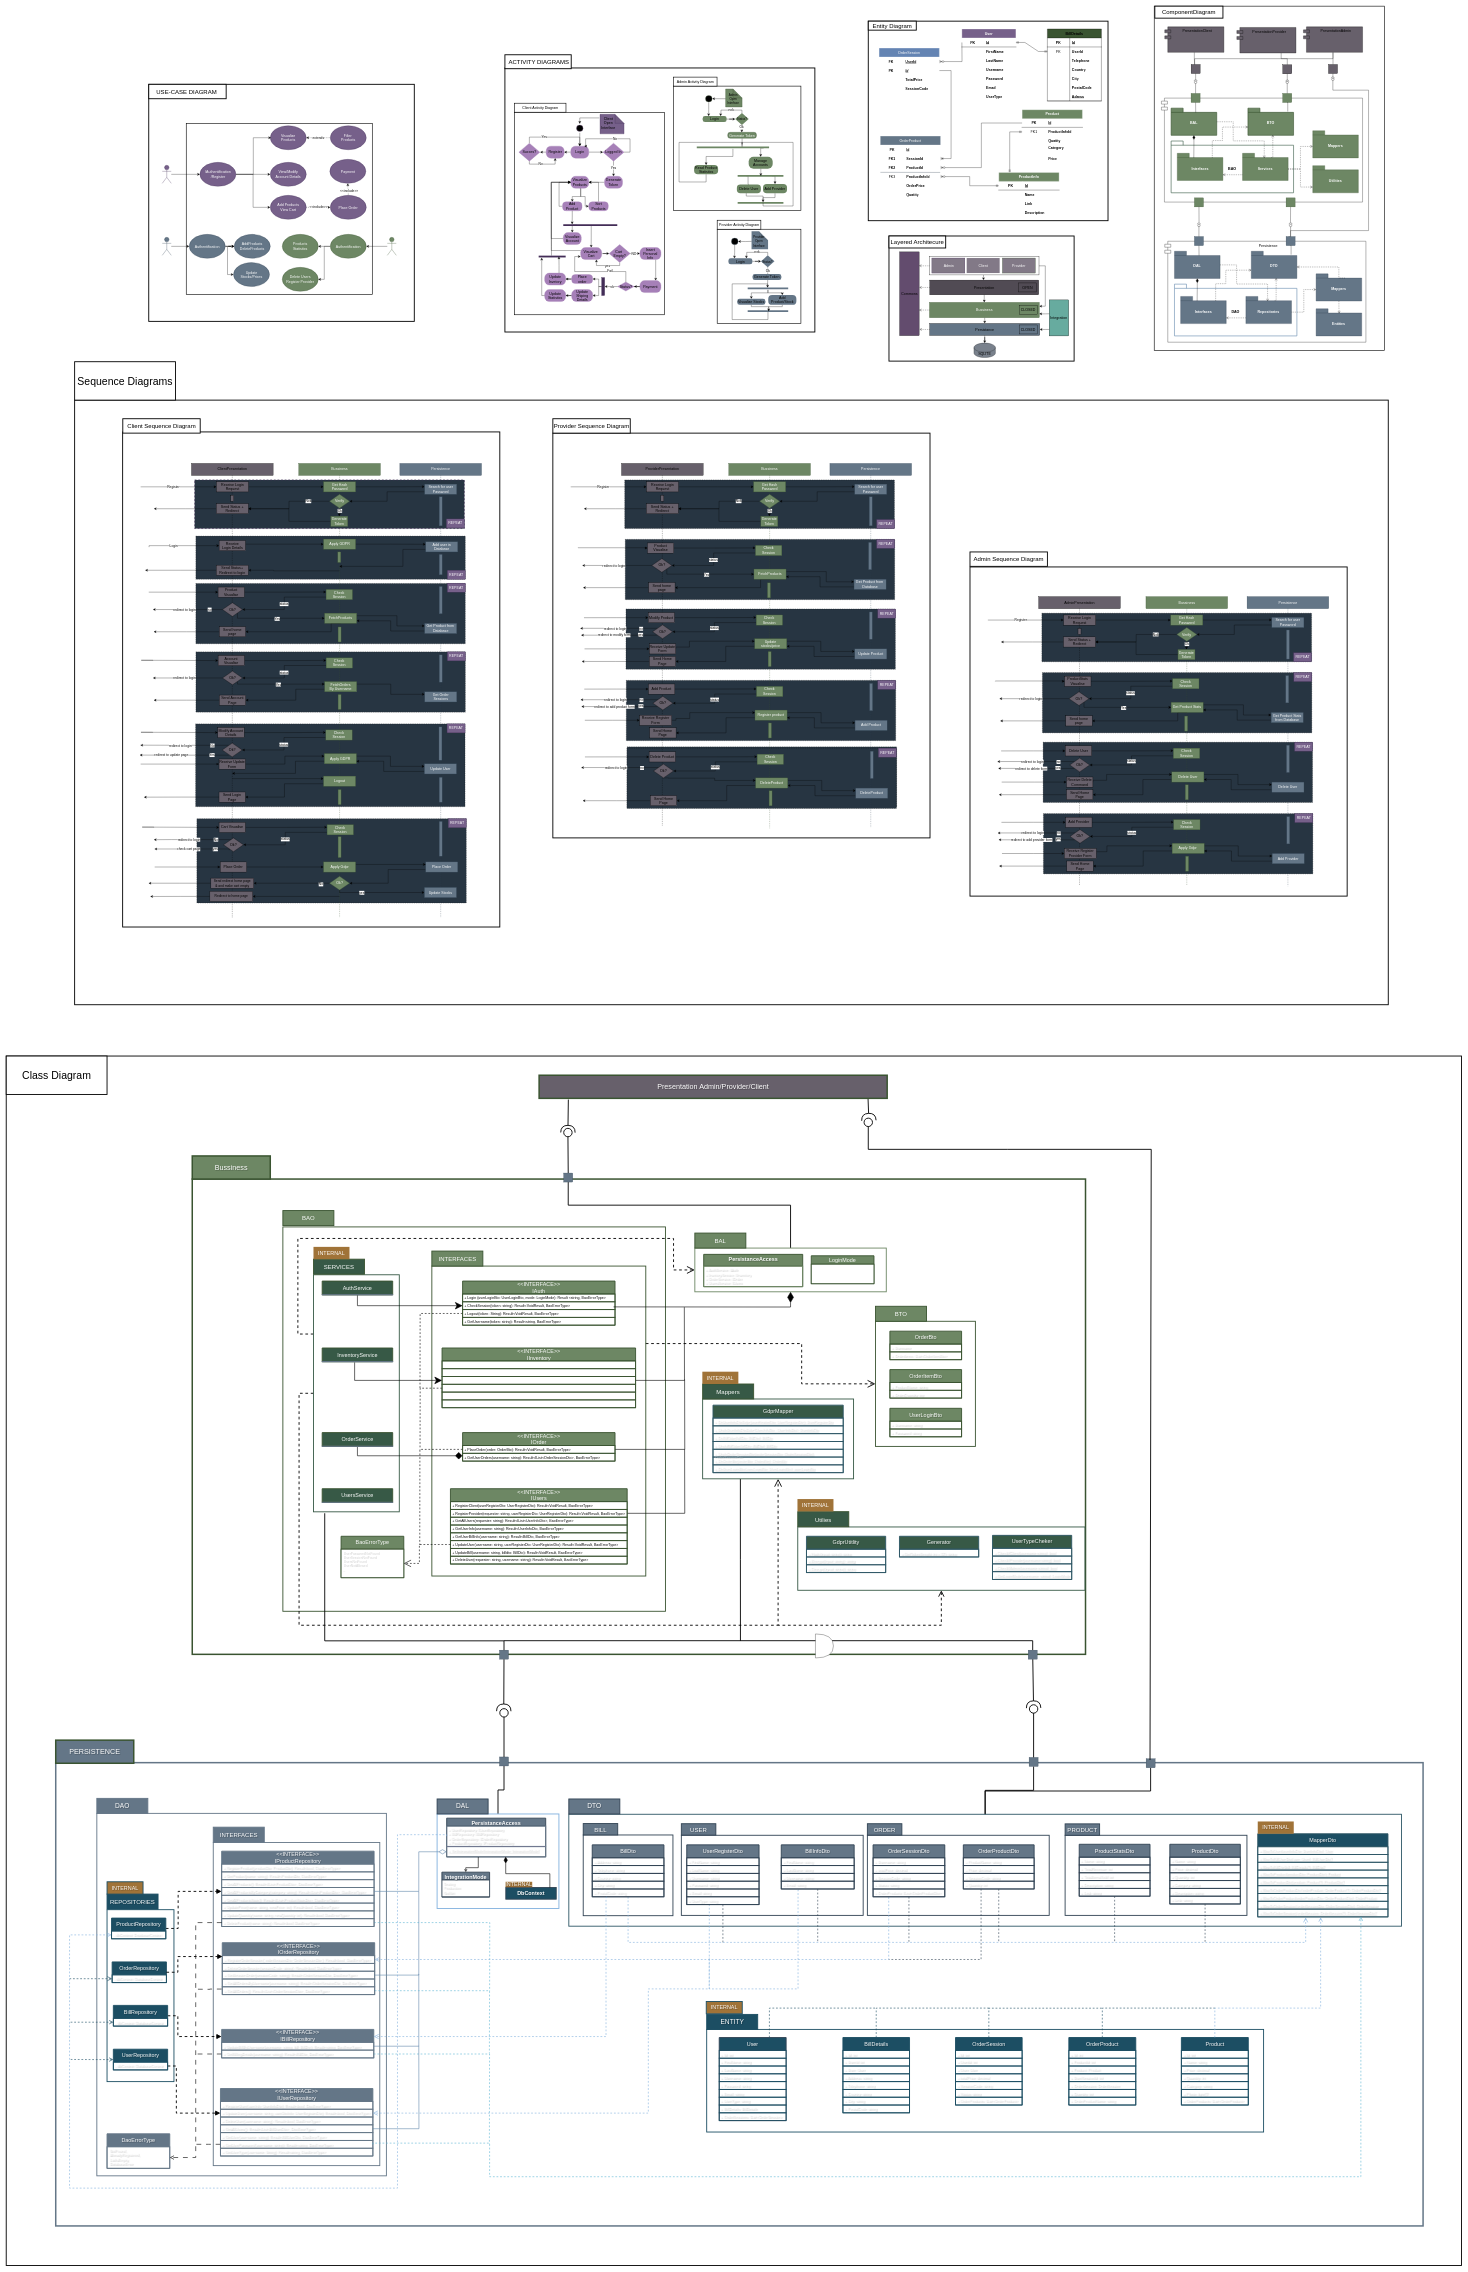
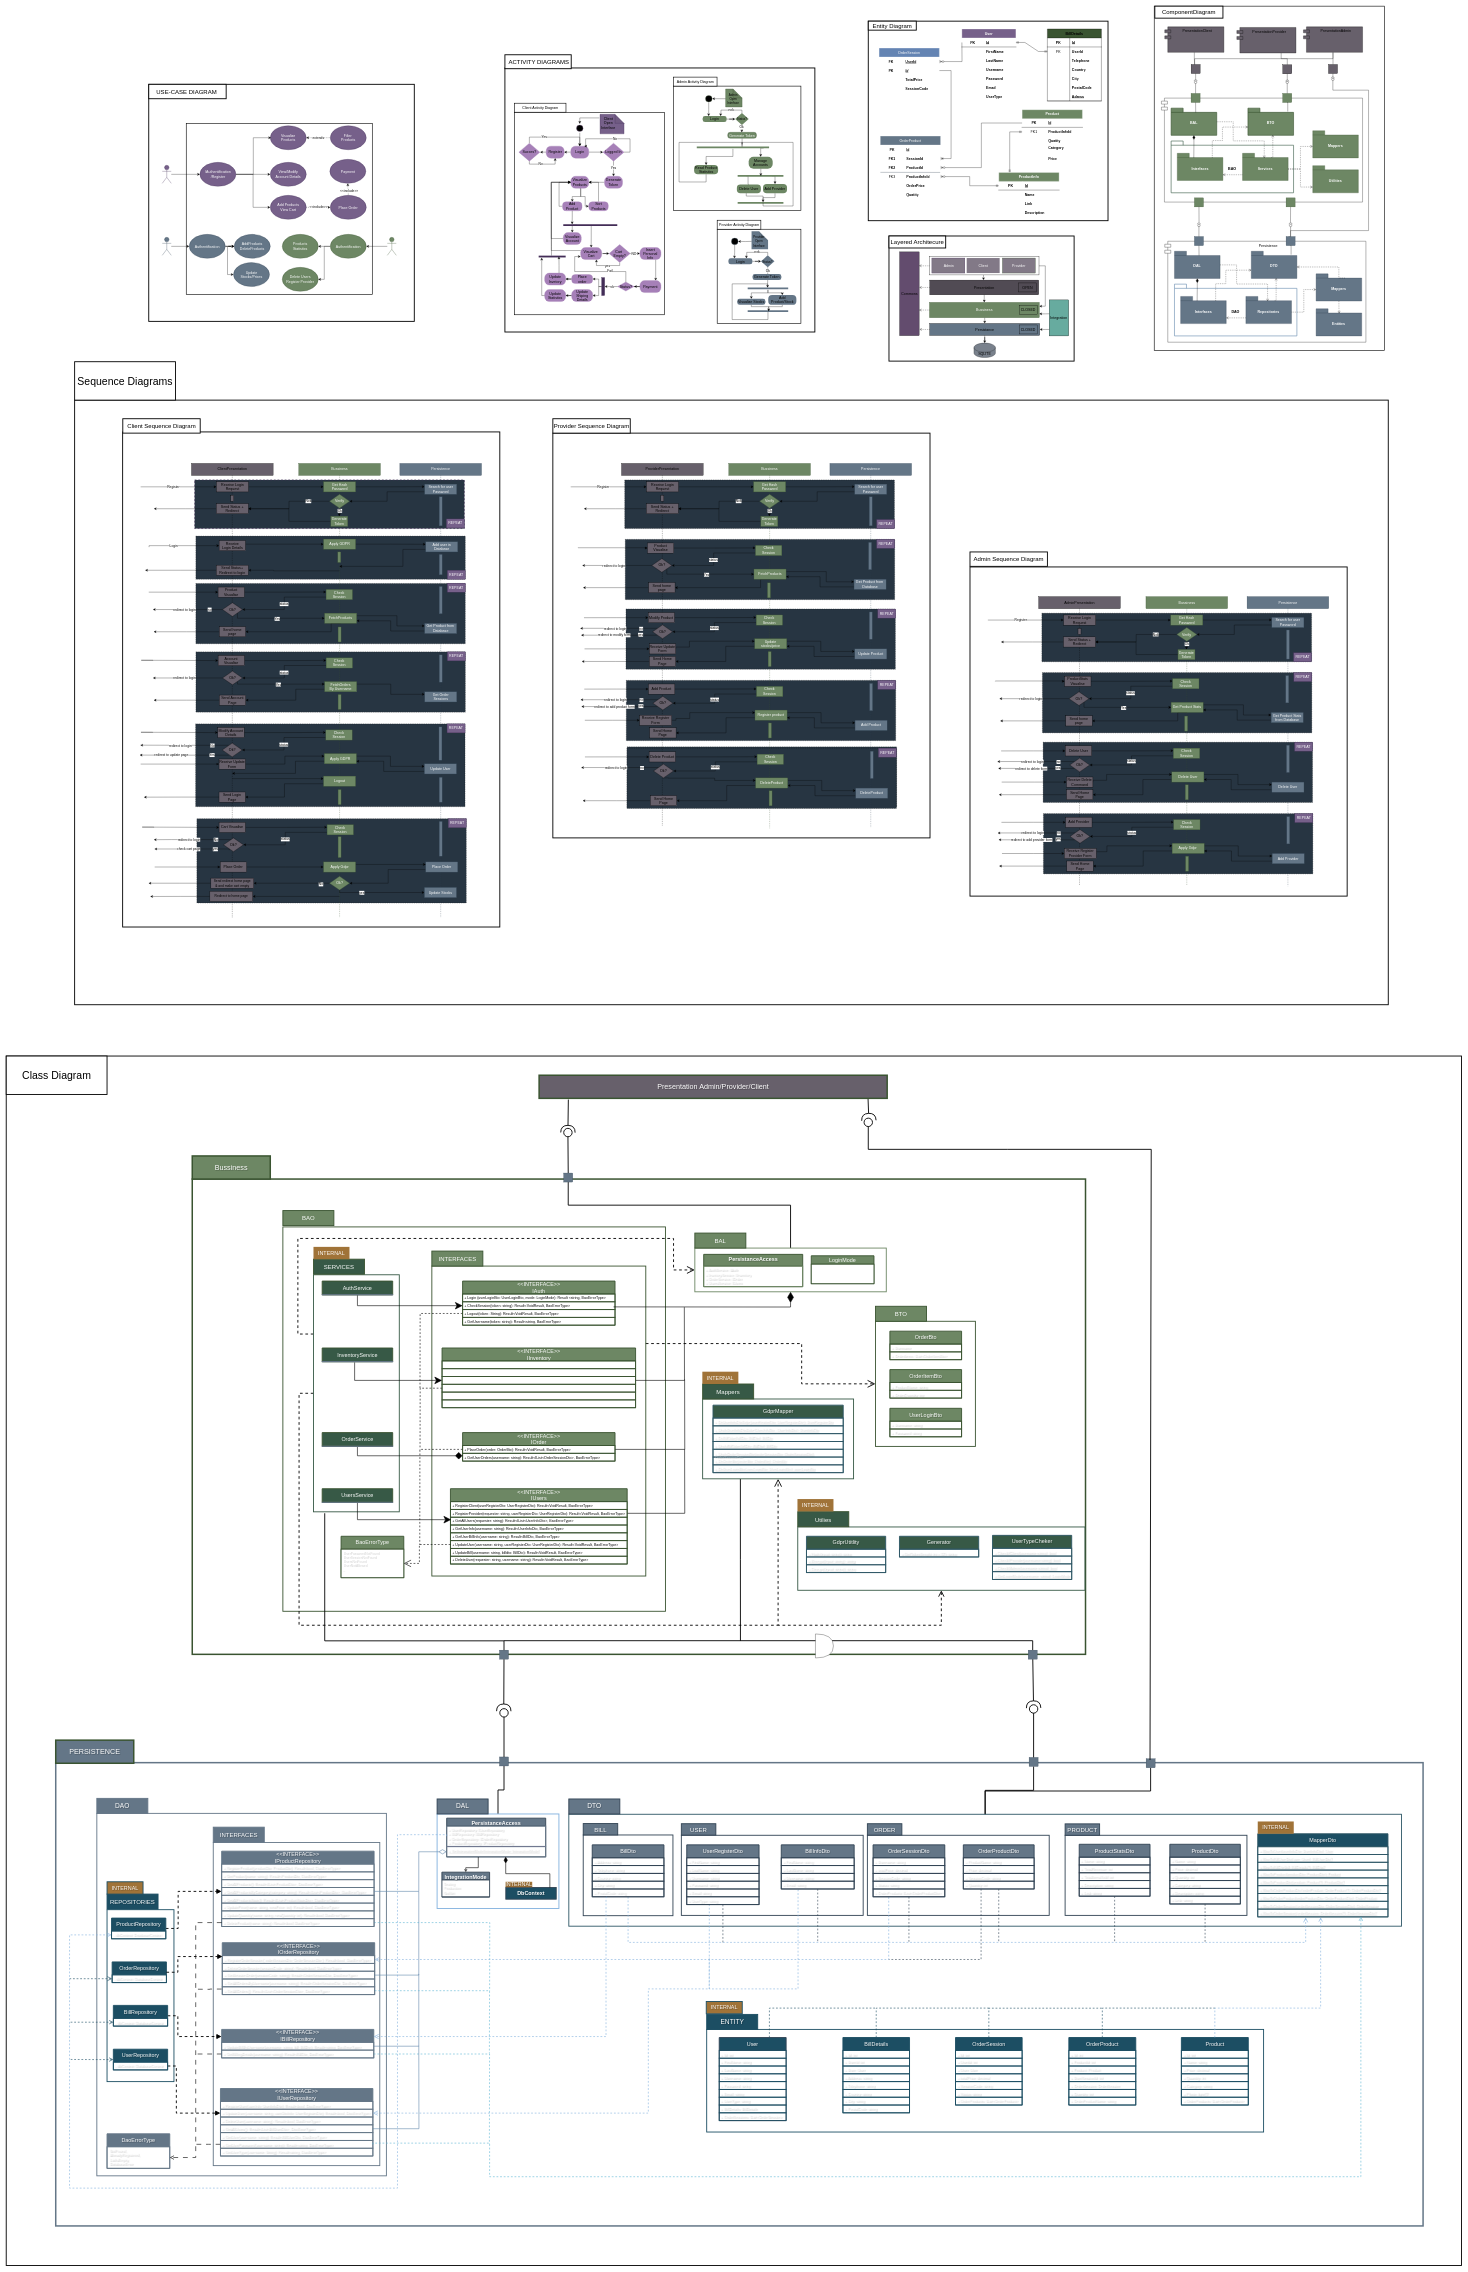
edge "UsersService" -> "+ GetAllUsers(requester: string): Result<IList<UserInfoDto>, BaoErrorType>": added
